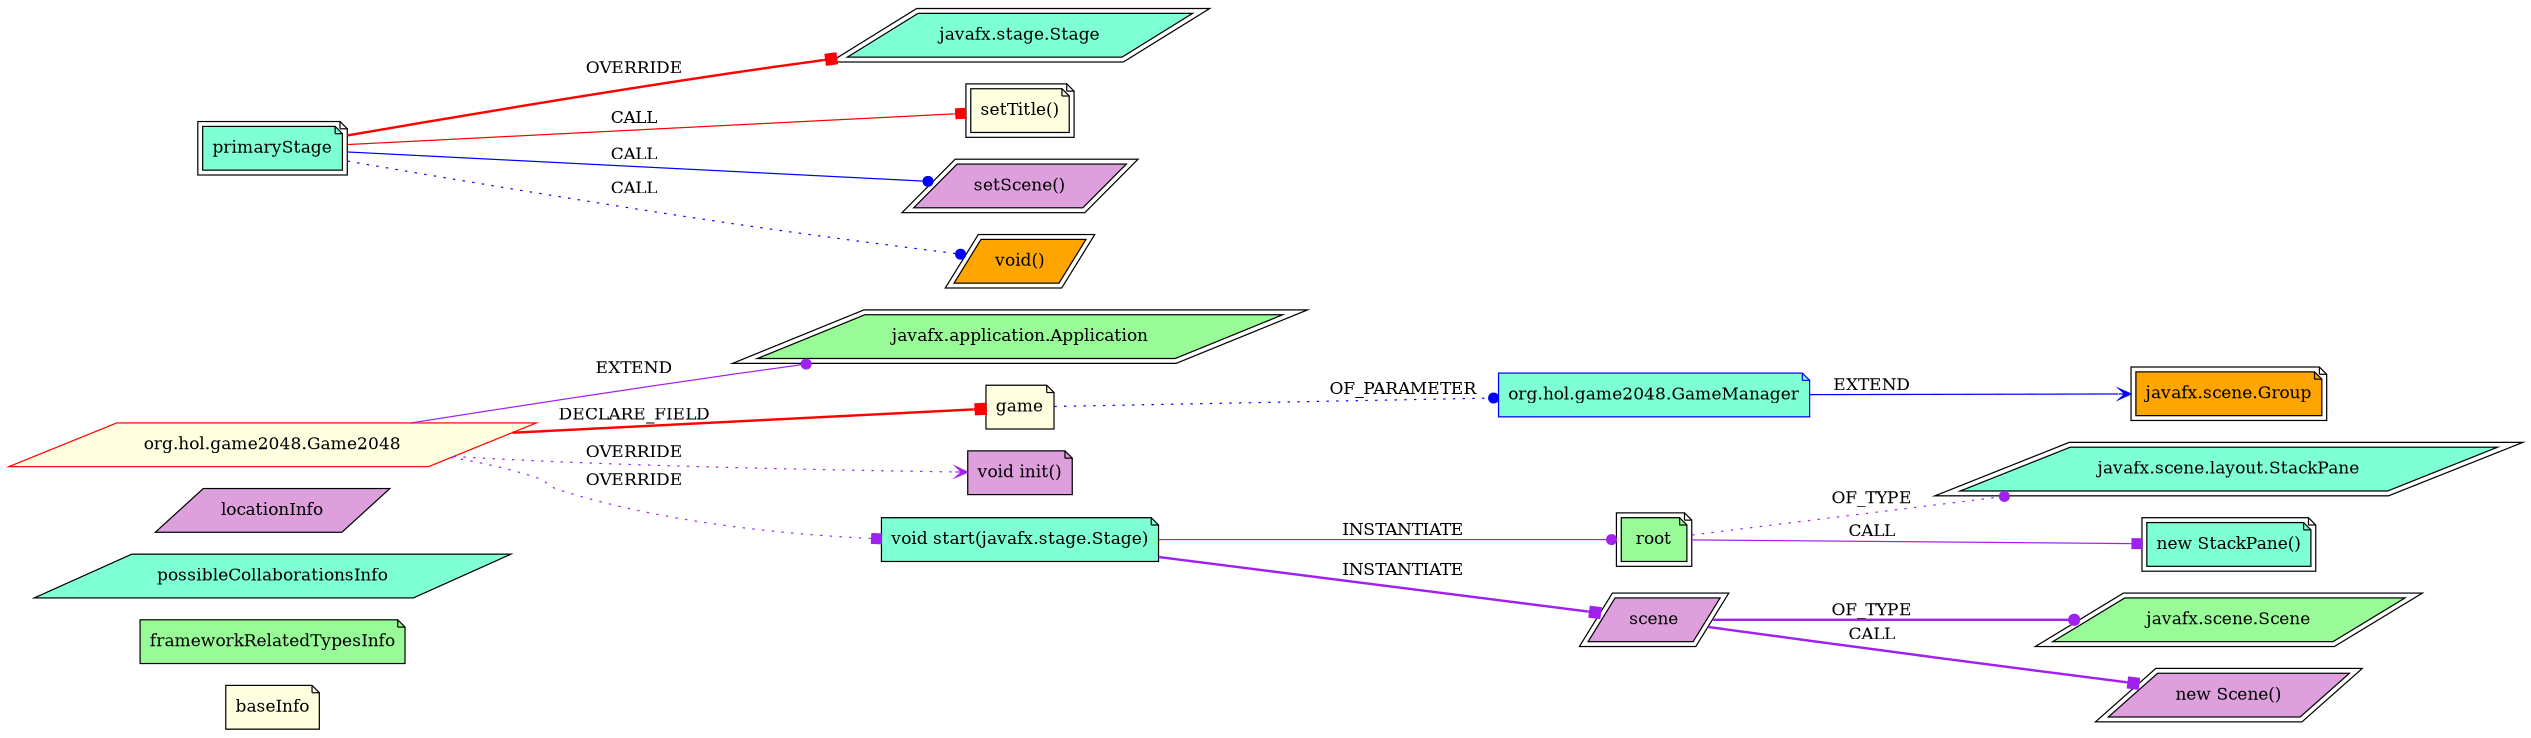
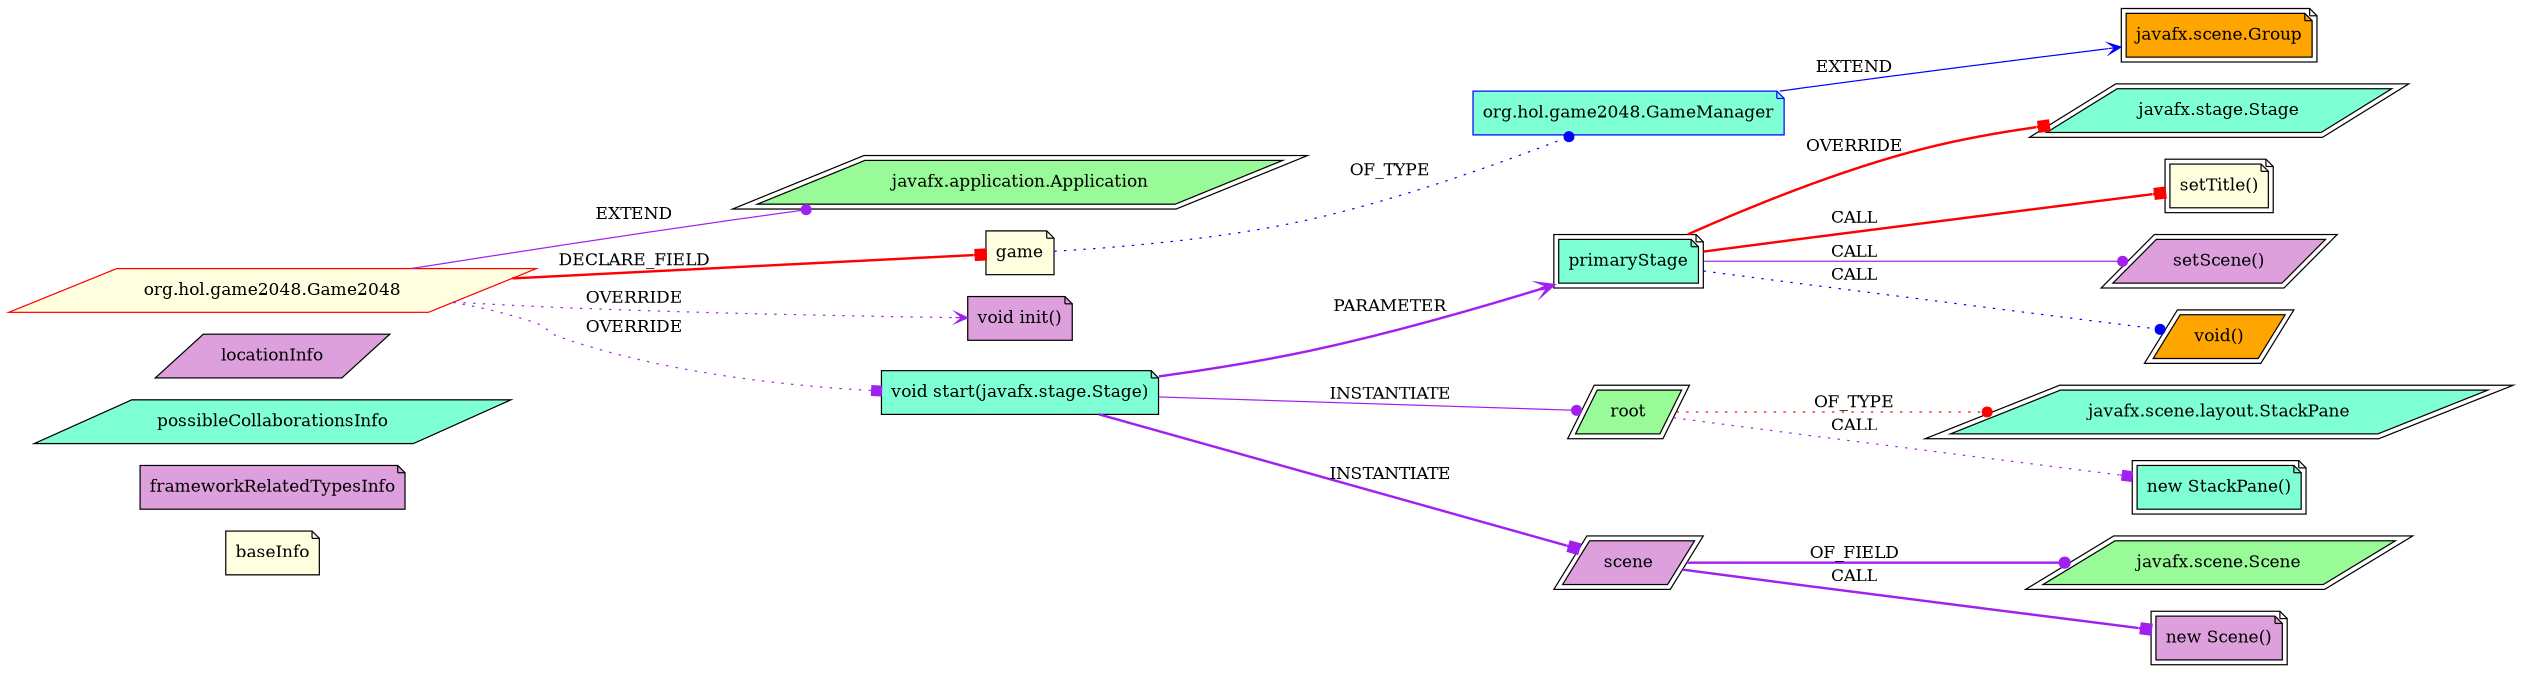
edge "primaryStage" -> "setTitle()": style solid -> bold
edge "primaryStage" -> "setScene()": color blue -> purple
edge "void start(javafx.stage.Stage)" -> "primaryStage": added, label "PARAMETER"
edge "game" -> "org.hol.game2048.GameManager": label "OF_PARAMETER" -> "OF_TYPE"
edge "root" -> "javafx.scene.layout.StackPane": color purple -> red
node "root": shape note -> parallelogram
edge "root" -> "new StackPane()": style solid -> dotted
edge "scene" -> "javafx.scene.Scene": label "OF_TYPE" -> "OF_FIELD"
node "frameworkRelatedTypesInfo": fillcolor palegreen -> plum
node "new Scene()": shape parallelogram -> note
